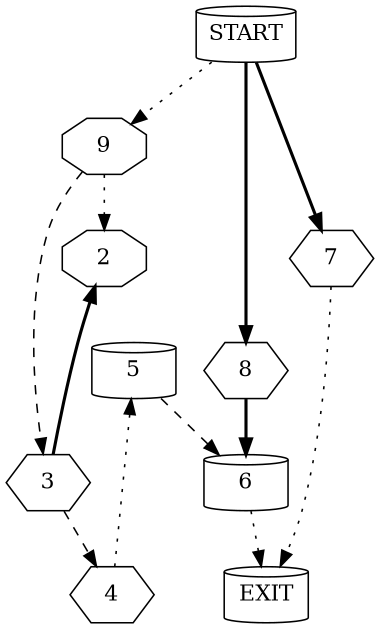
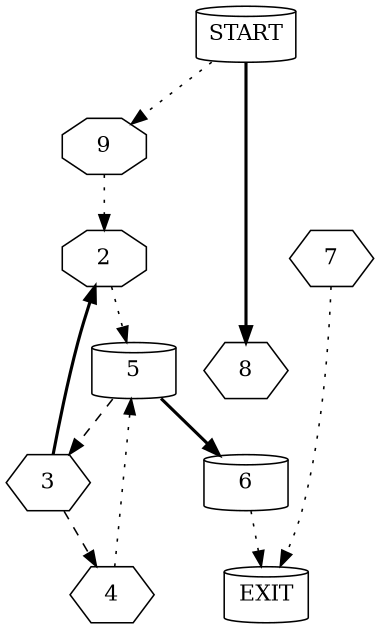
edge "START" -> "7": removed
edge "9" -> "3": now "5" -> "3"
edge "2" -> "5": added
edge "8" -> "6": removed
edge "5" -> "6": style dashed -> bold
